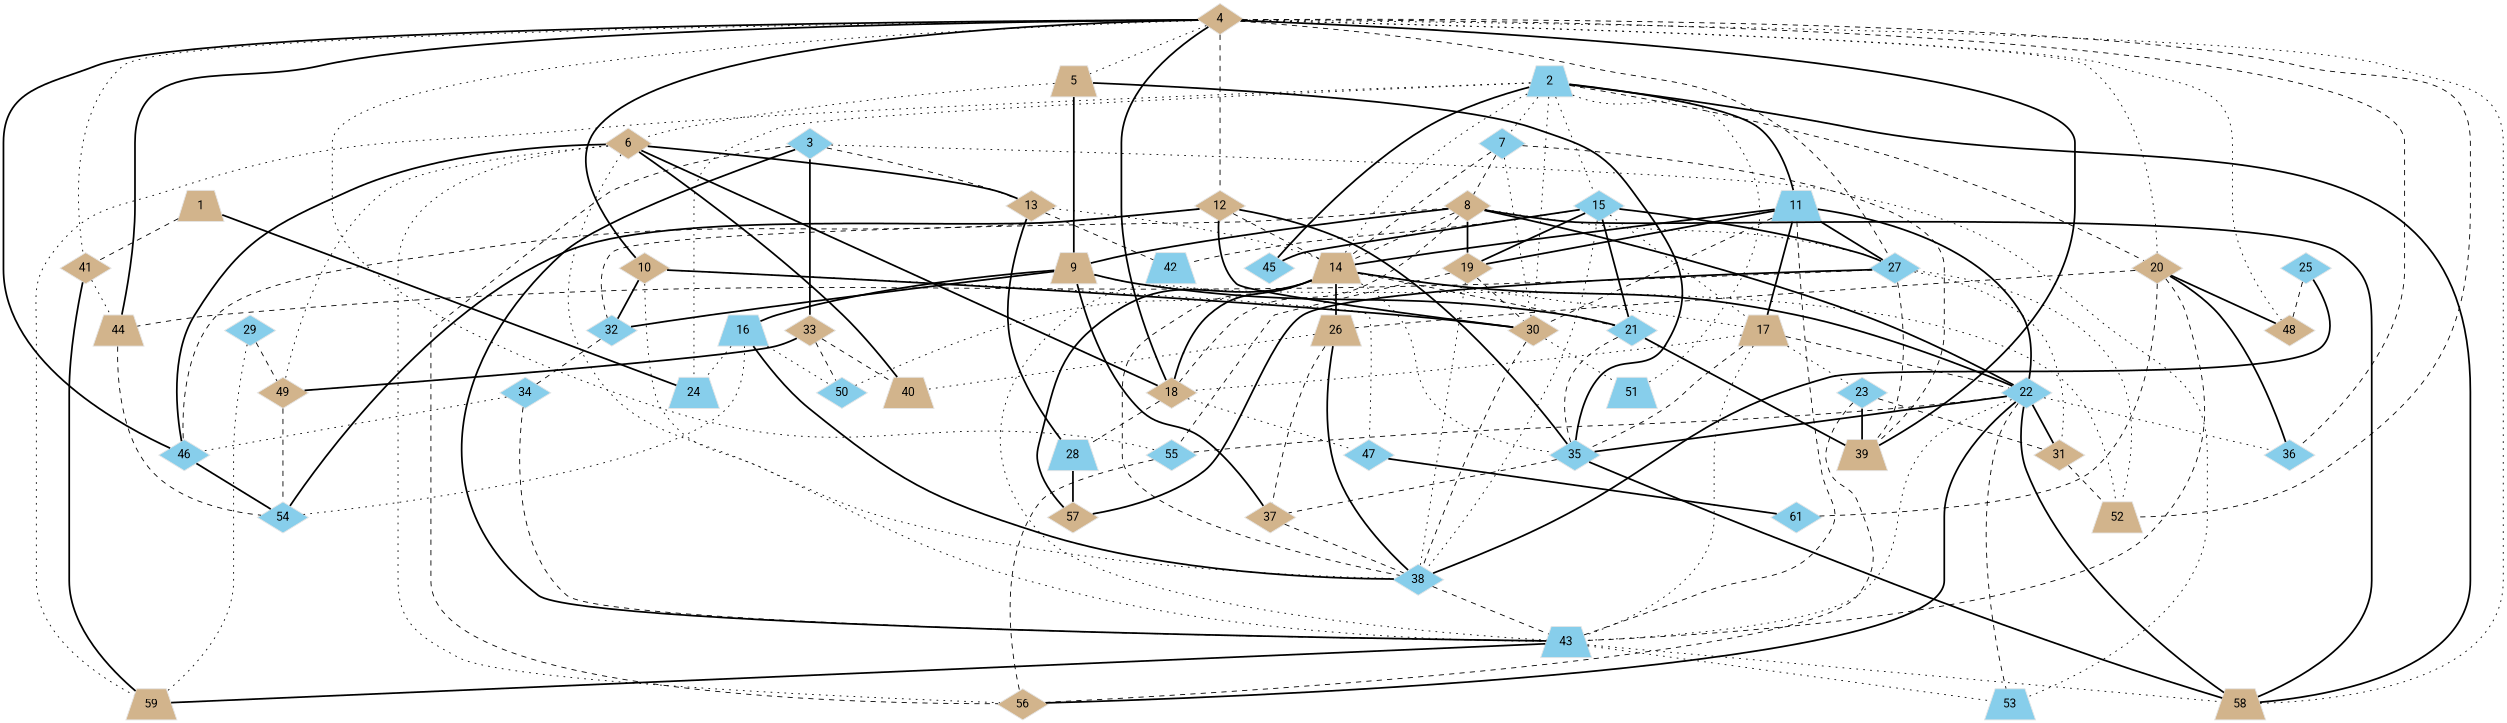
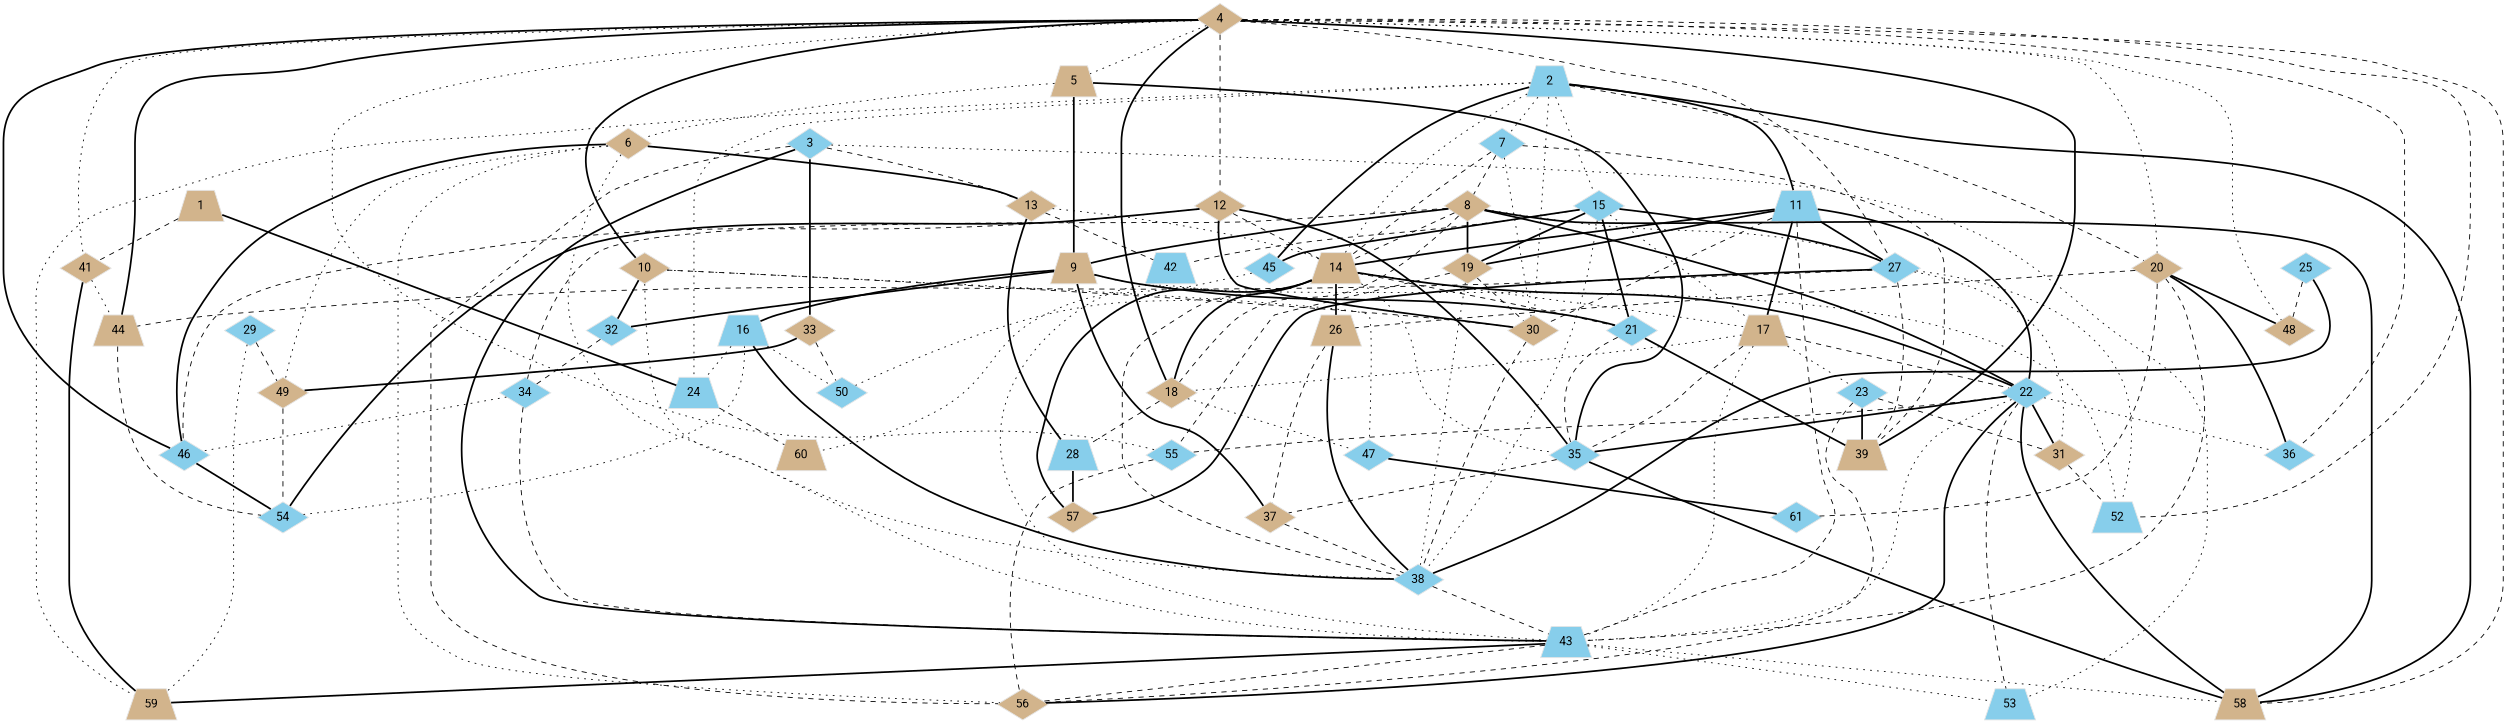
edge "4" -- "58": style dotted -> dashed
edge "8" -- "32": now "8" -- "34"
edge "6" -- "18": removed
edge "10" -- "30": style bold -> dashed
node "40": removed
node "51": removed
node "60": added
node "52": fillcolor tan -> skyblue
edge "43" -- "56": added
